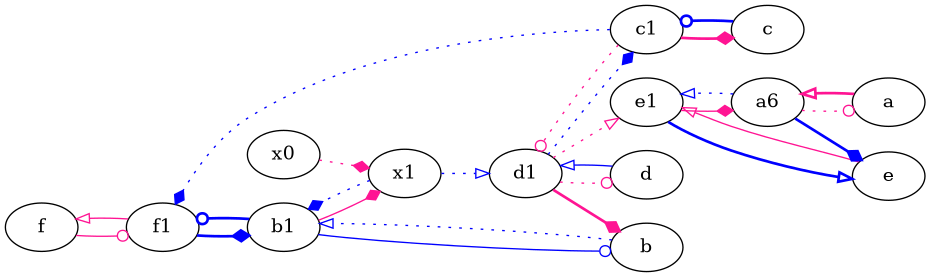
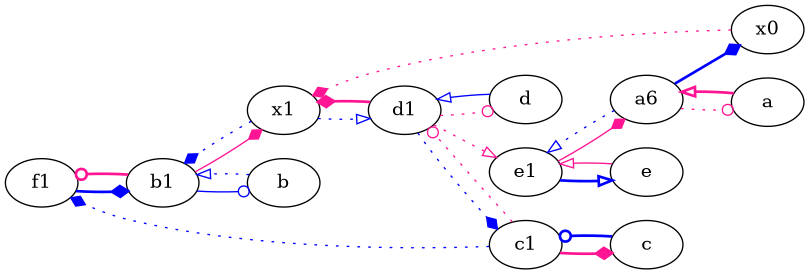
edge "a6" -> "e": now "a6" -> "x0"
edge "d1" -> "b": now "d1" -> "x1"
edge "b1" -> "f1": color blue -> deeppink
node "f": removed
